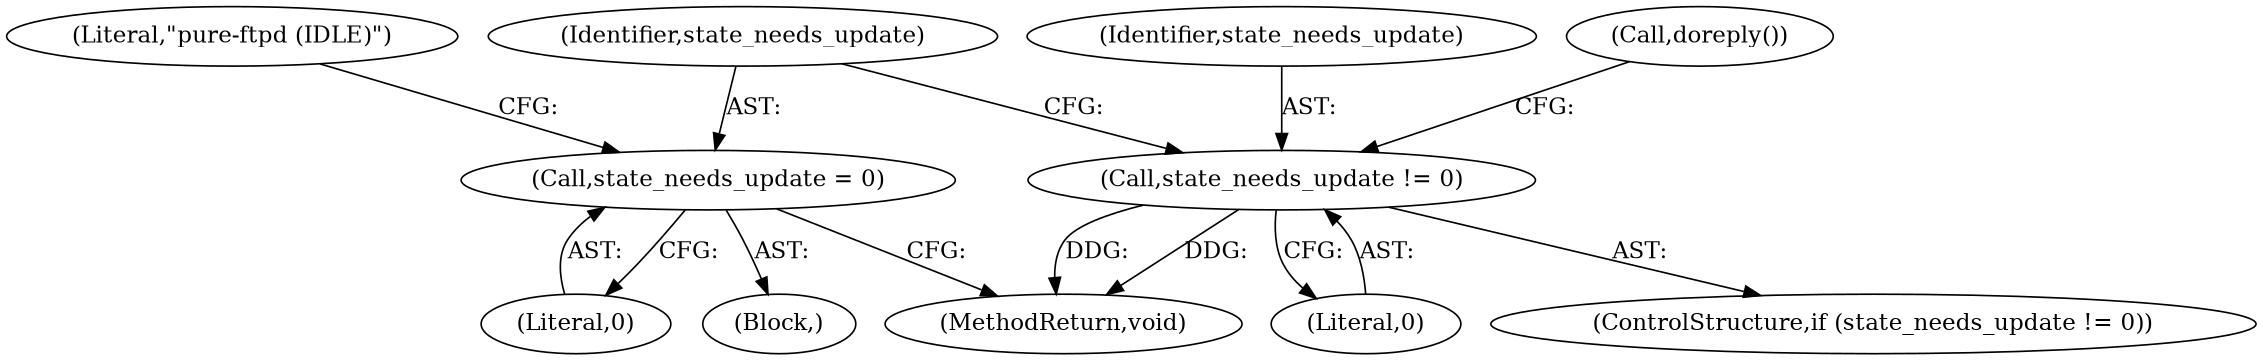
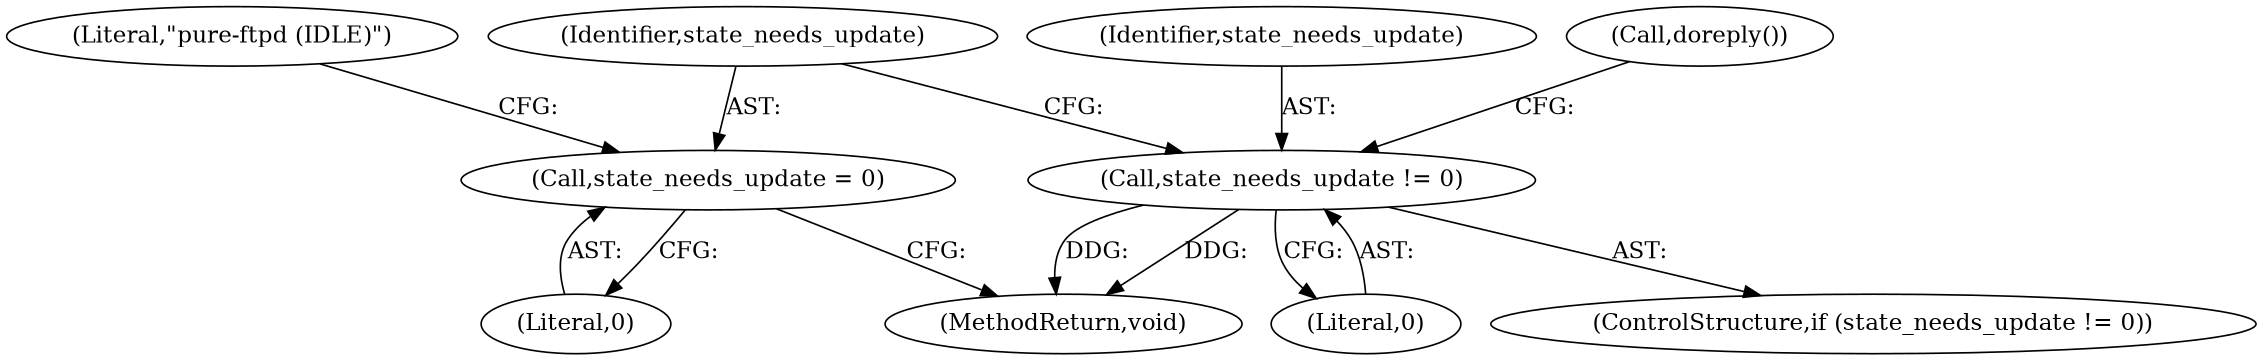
node "(Block,)": removed
